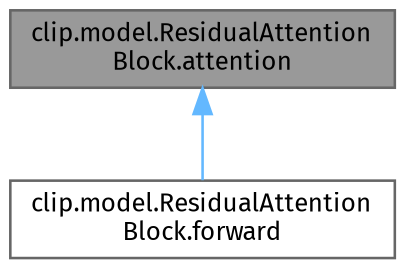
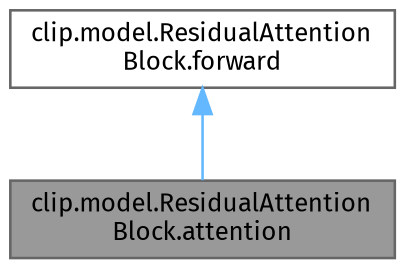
edge "clip.model.ResidualAttention Block.forward" -> "clip.model.ResidualAttention Block.attention": reversed
